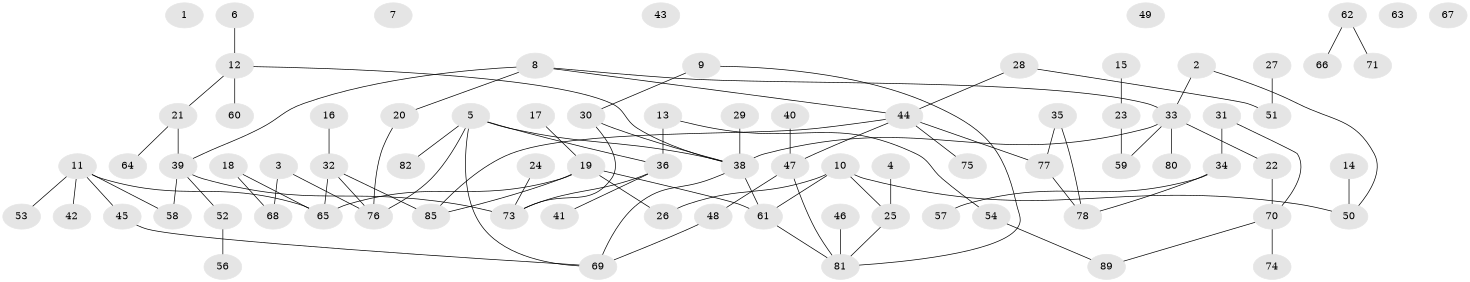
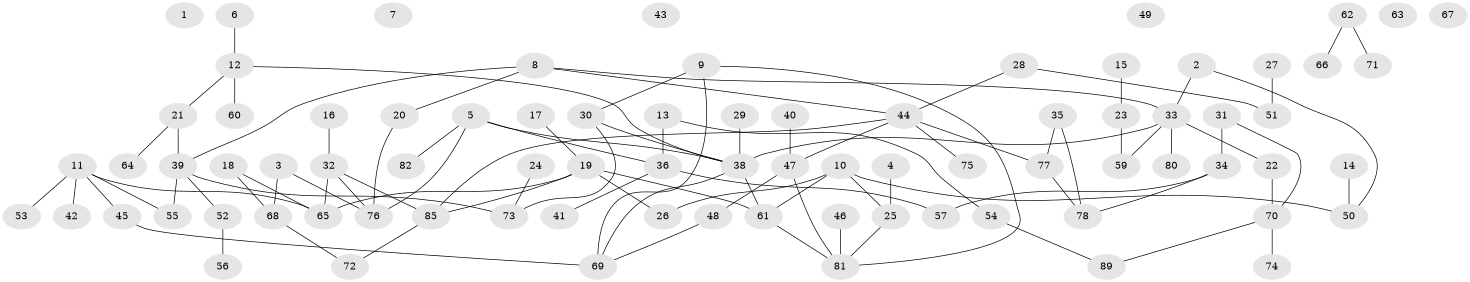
edge "36" -- "73": now "36" -- "57"
node "58": label "58" -> "55"
edge "5" -- "69": now "9" -- "69"
node "72": added
